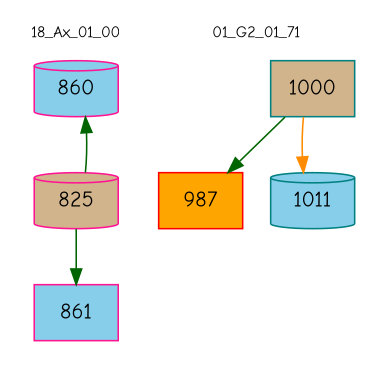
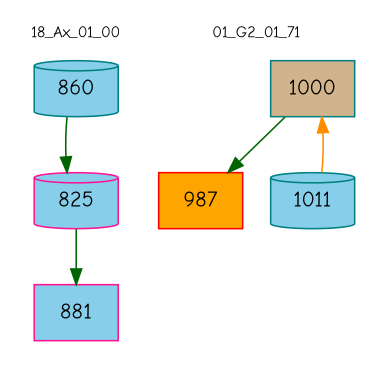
node "860": color deeppink -> teal
edge "1000" -> "1011": reversed
edge "825" -> "860": reversed
node "825": fillcolor tan -> skyblue
node "861": label "861" -> "881"
